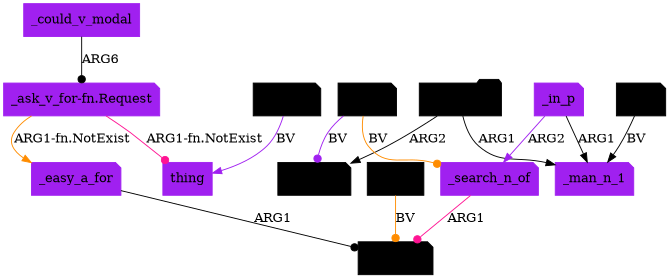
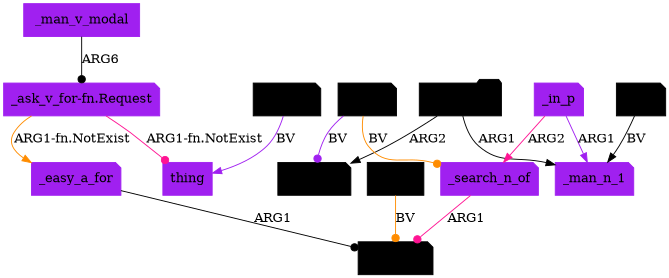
node "_could_v_modal": label "_could_v_modal" -> "_man_v_modal"
edge "_in_p" -> "_man_n_1": color black -> purple
edge "_in_p" -> "_search_n_of": color purple -> deeppink
